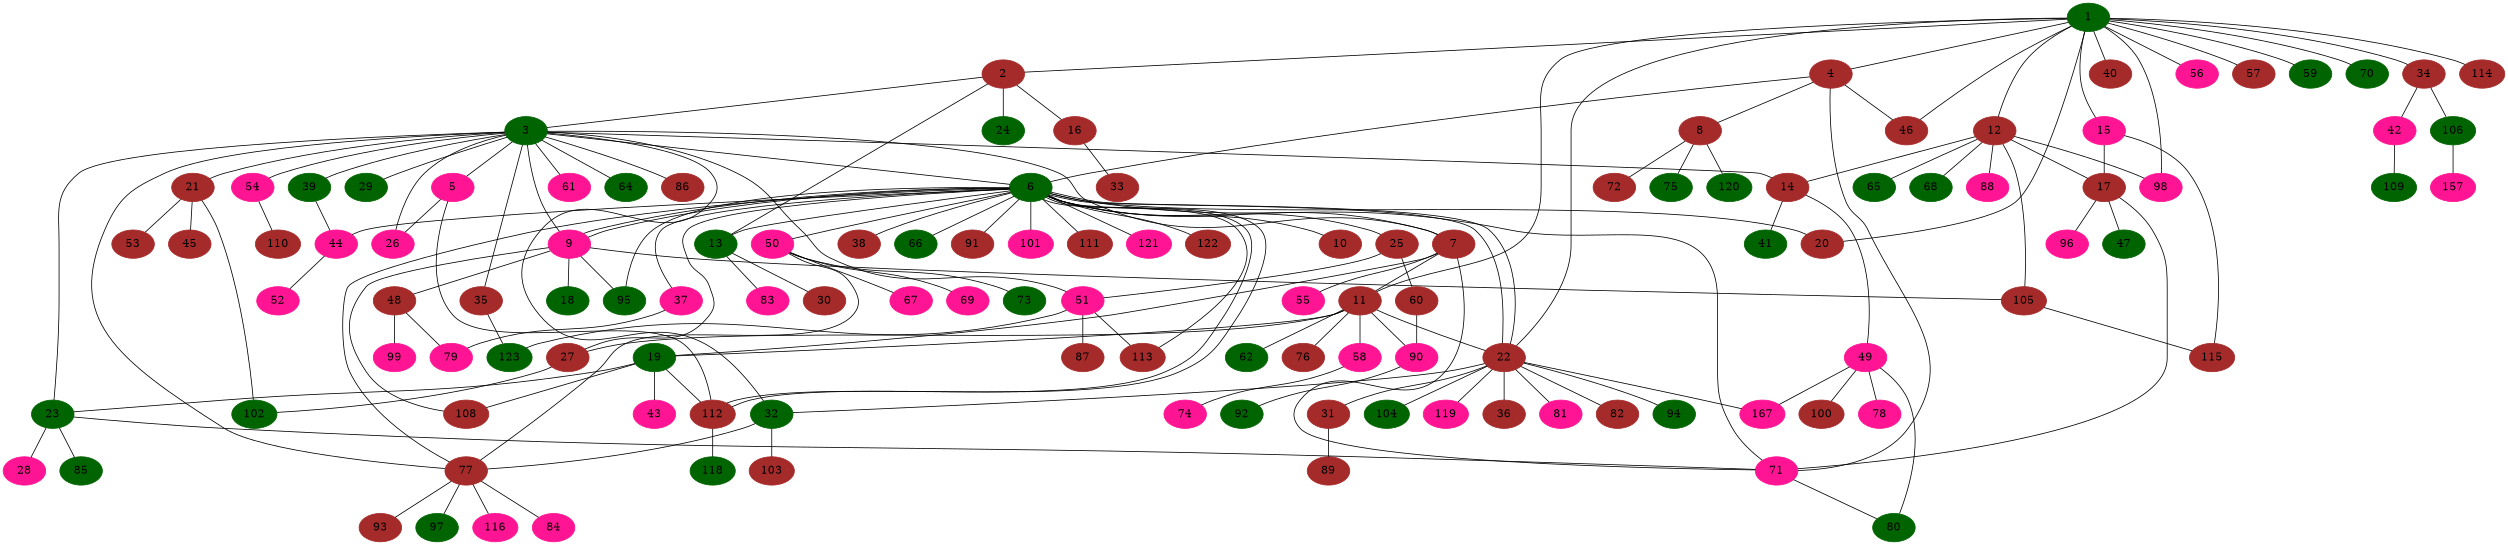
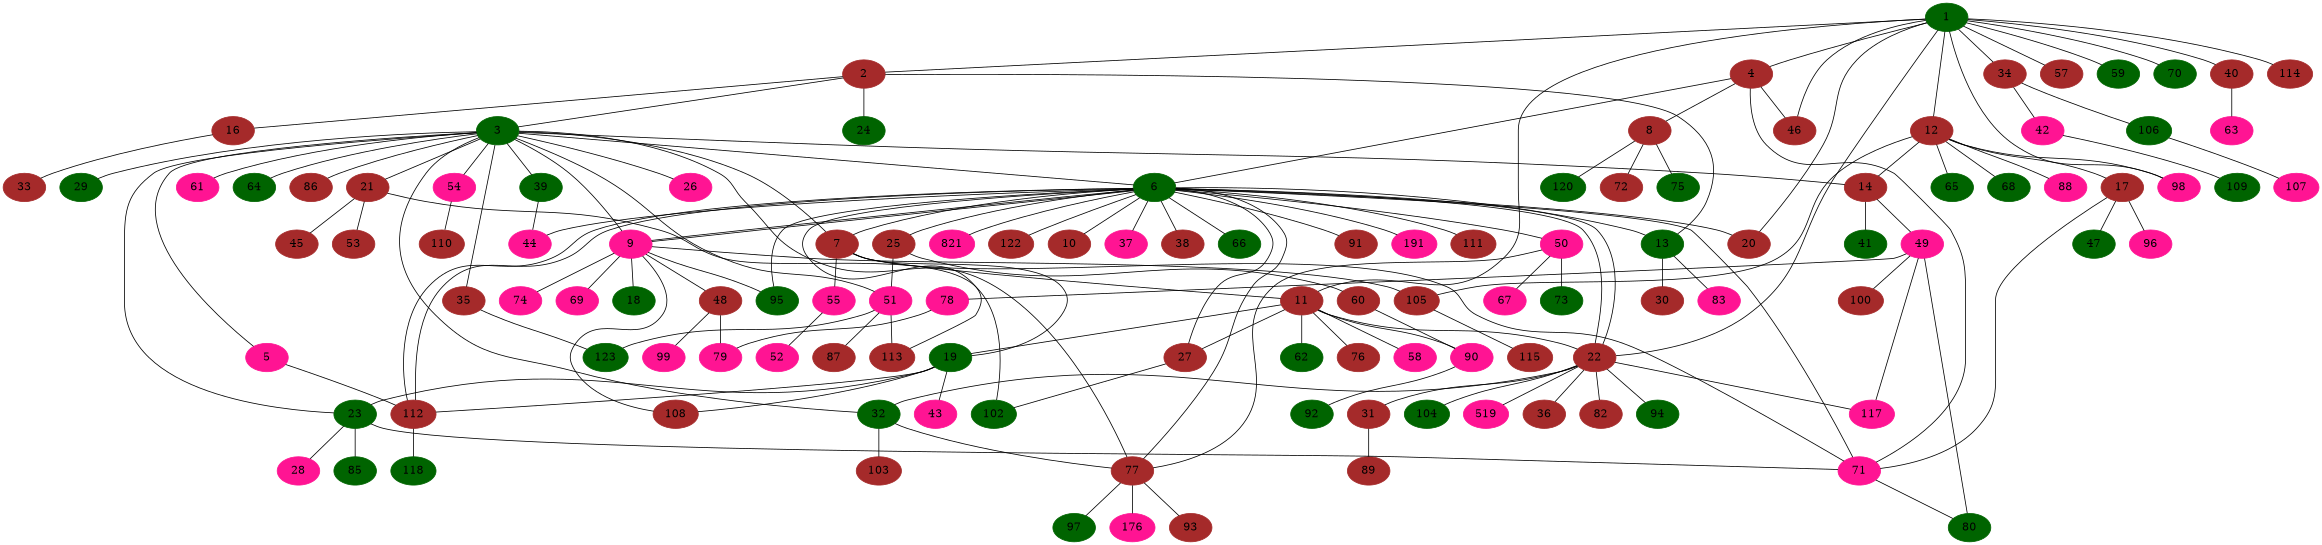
node "56": removed
node "15": removed
node "63": added
node "157": label "157" -> "107"
edge "5" -- "26": removed
node "101": label "101" -> "191"
node "121": label "121" -> "821"
edge "44" -- "52": now "55" -- "52"
edge "50" -- "69": now "9" -- "69"
edge "37" -- "79": now "78" -- "79"
edge "58" -- "74": now "9" -- "74"
node "119": label "119" -> "519"
node "81": removed
node "167": label "167" -> "117"
node "116": label "116" -> "176"
node "84": removed
